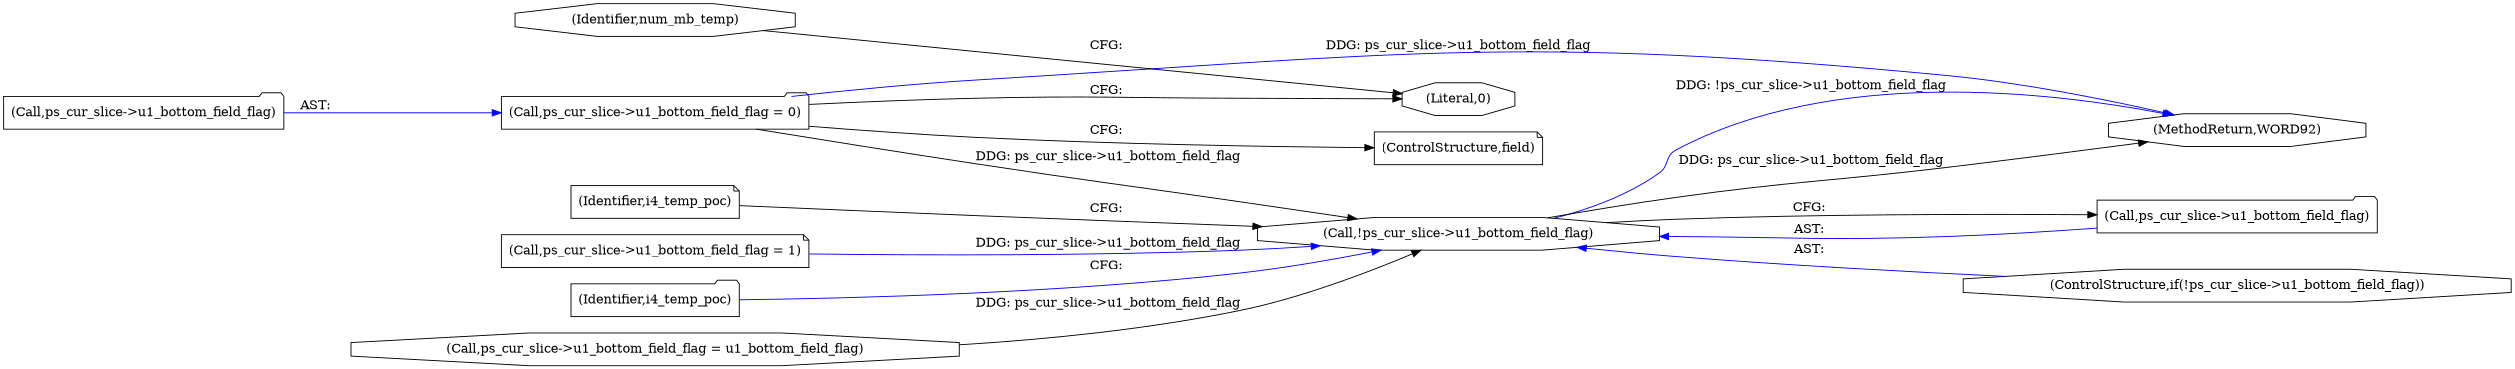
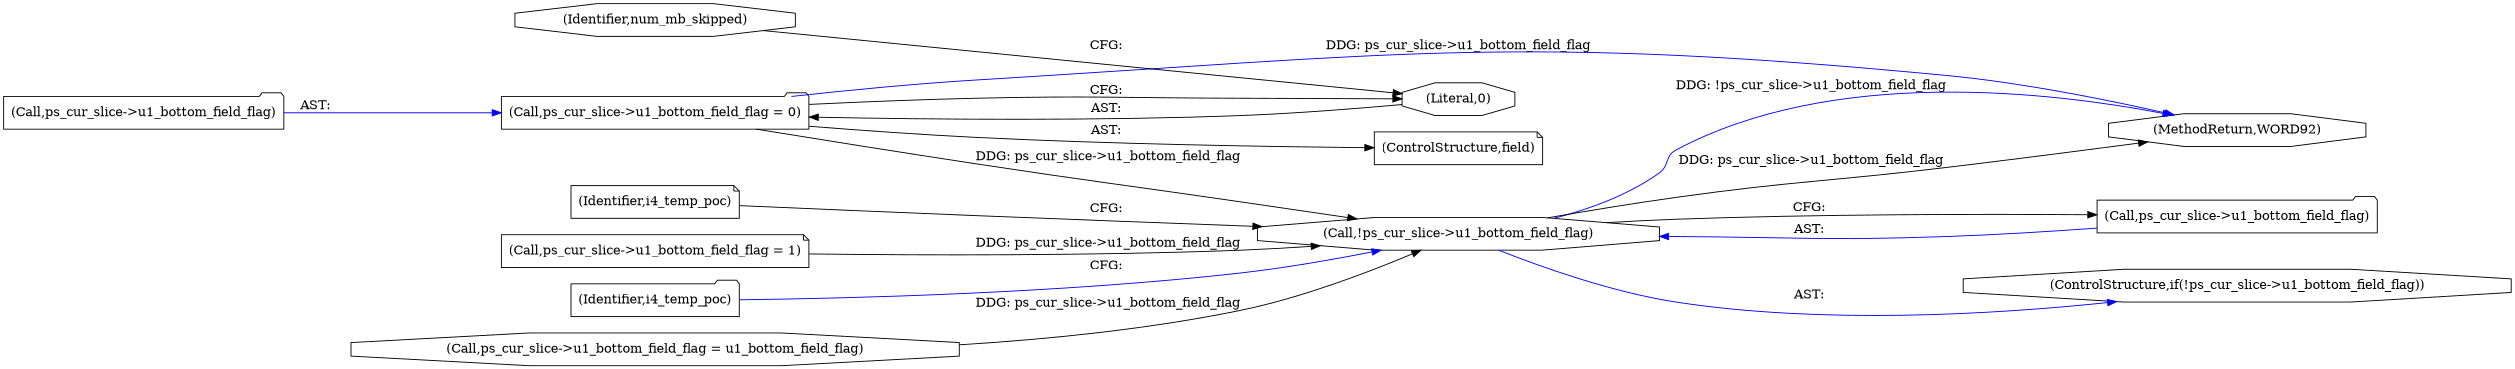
node "(Identifier,num_mb_temp)": label "(Identifier,num_mb_temp)" -> "(Identifier,num_mb_skipped)"
edge "(Literal,0)" -> "(Call,ps_cur_slice->u1_bottom_field_flag = 0)": added, label "AST:"
edge "(Call,ps_cur_slice->u1_bottom_field_flag = 0)" -> "(ControlStructure,field)": label "CFG: " -> "AST: "
edge "(Call,ps_cur_slice->u1_bottom_field_flag = 1)" -> "(Call,!ps_cur_slice->u1_bottom_field_flag)": color blue -> black
edge "(ControlStructure,if(!ps_cur_slice->u1_bottom_field_flag))" -> "(Call,!ps_cur_slice->u1_bottom_field_flag)": reversed
